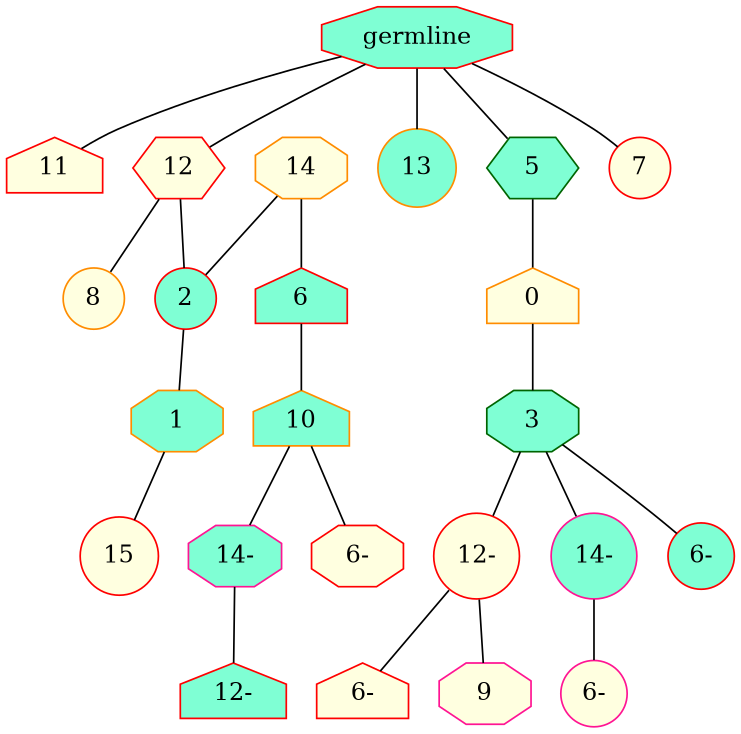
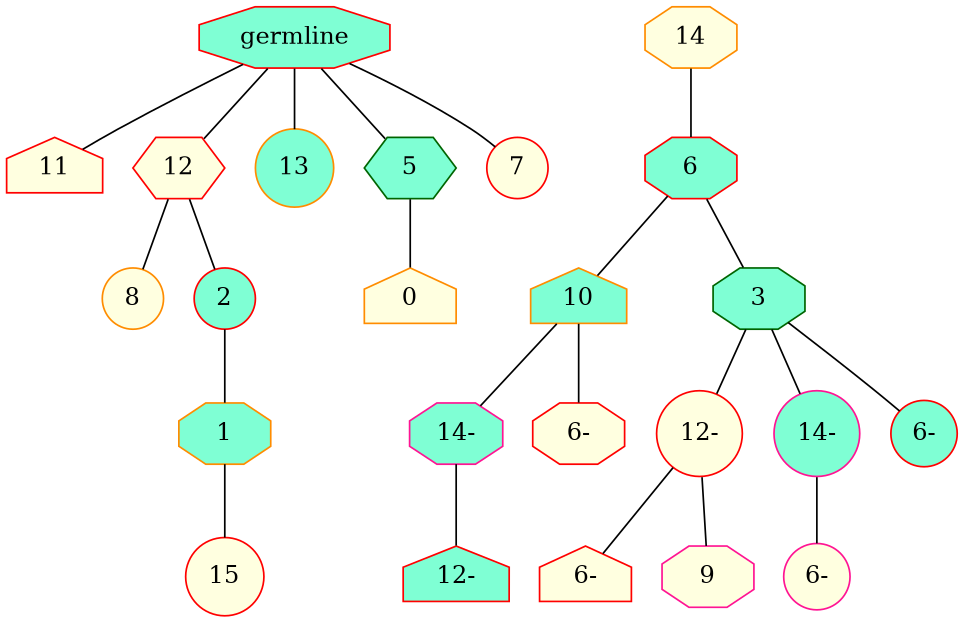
edge "14" -- "2": removed
node "6": shape house -> octagon
edge "0" -- "3": now "6" -- "3"
